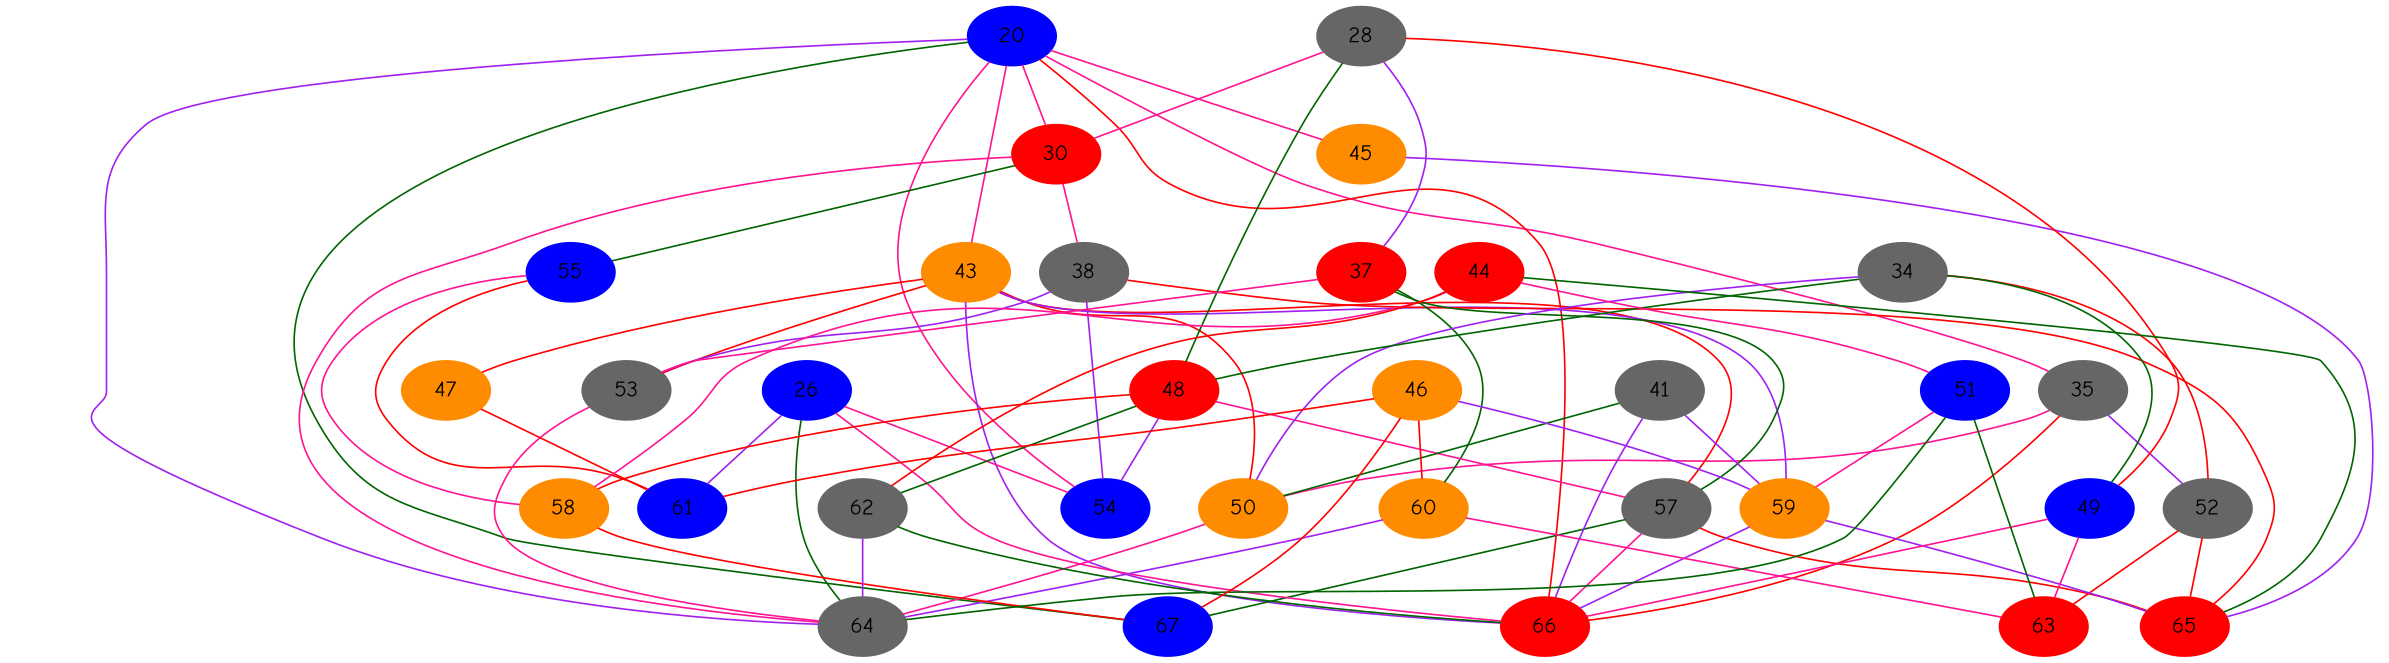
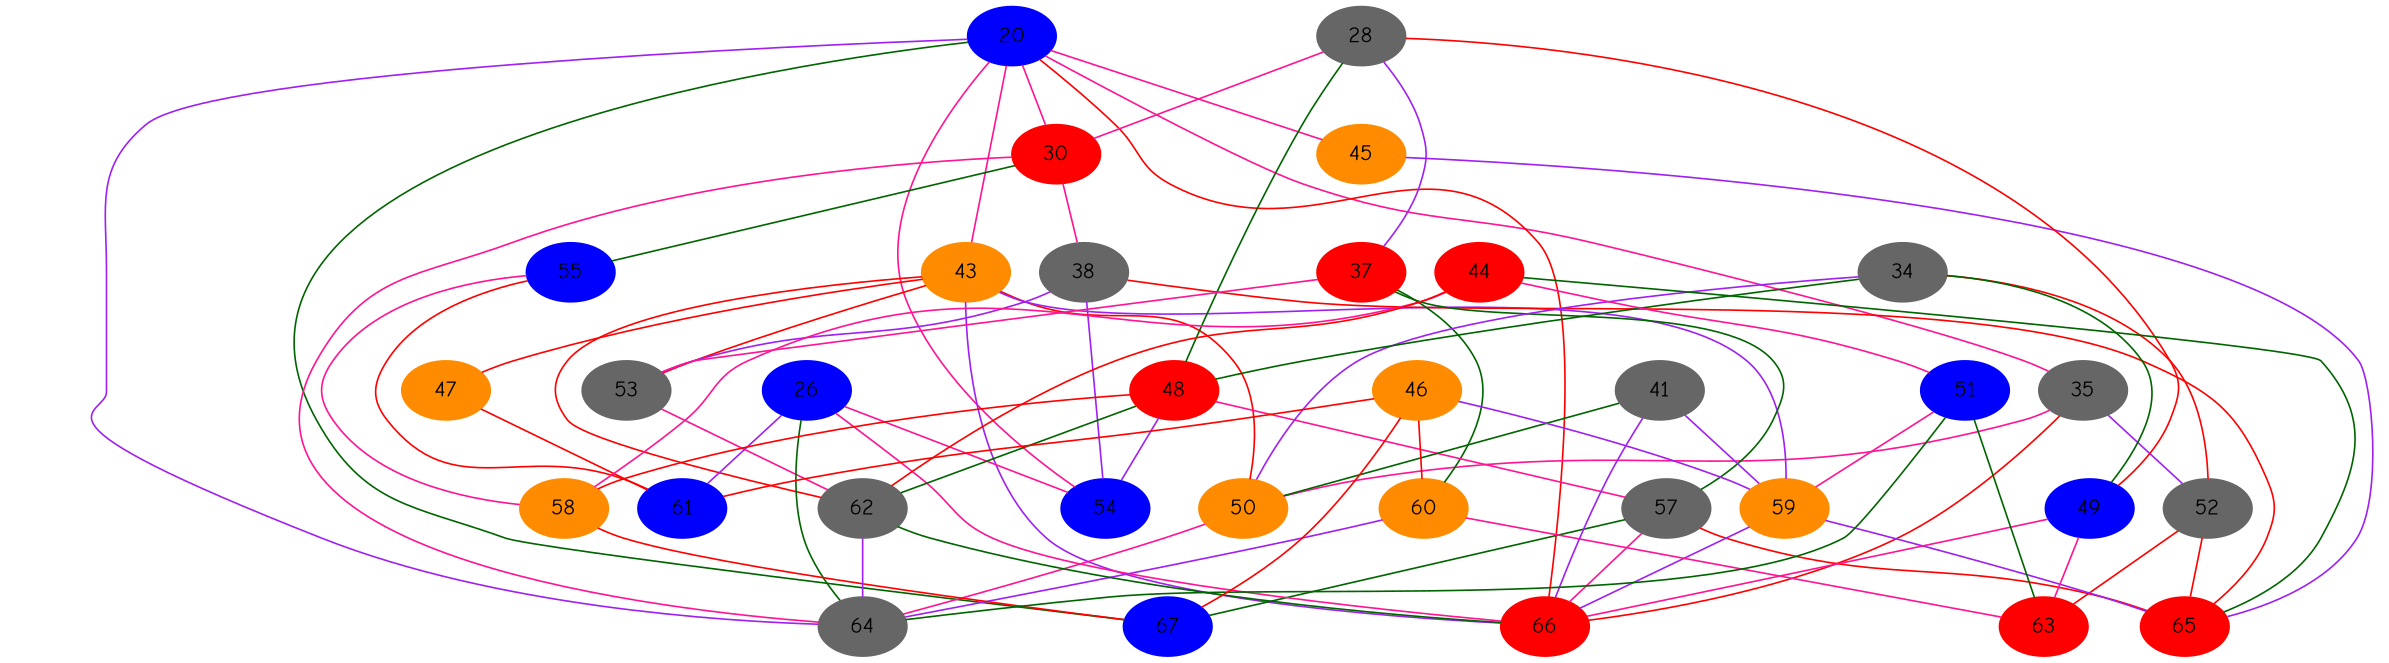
edge "43" -- "57": now "43" -- "62"
edge "53" -- "64": now "53" -- "62"
